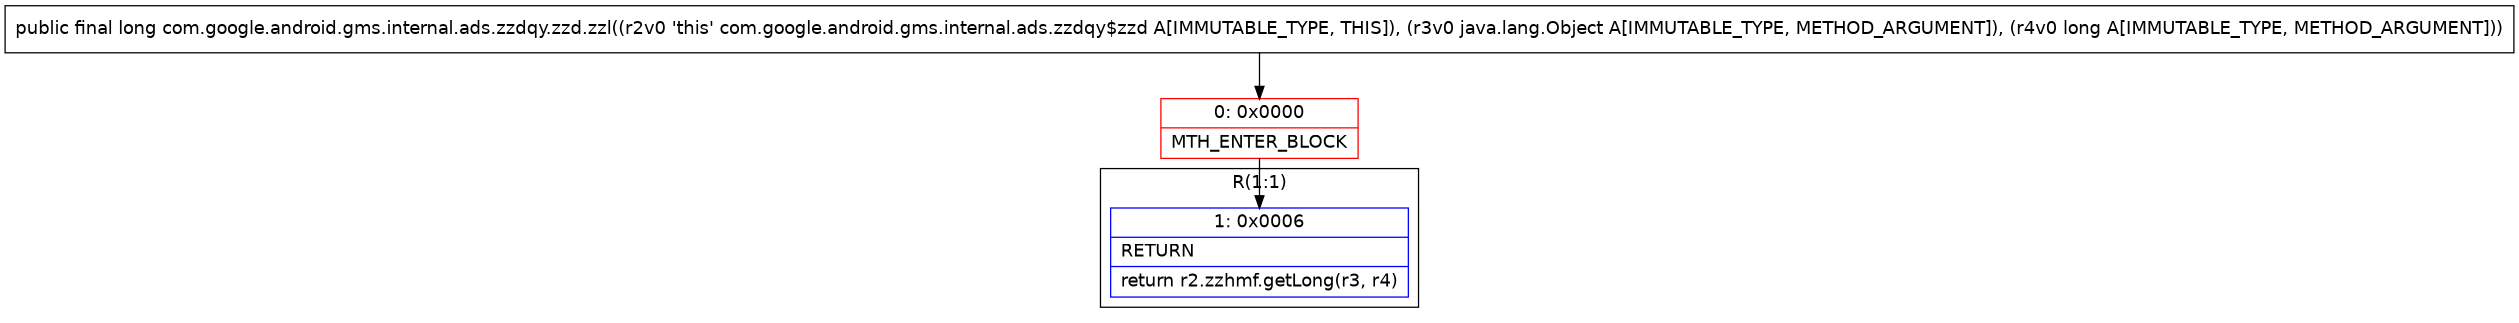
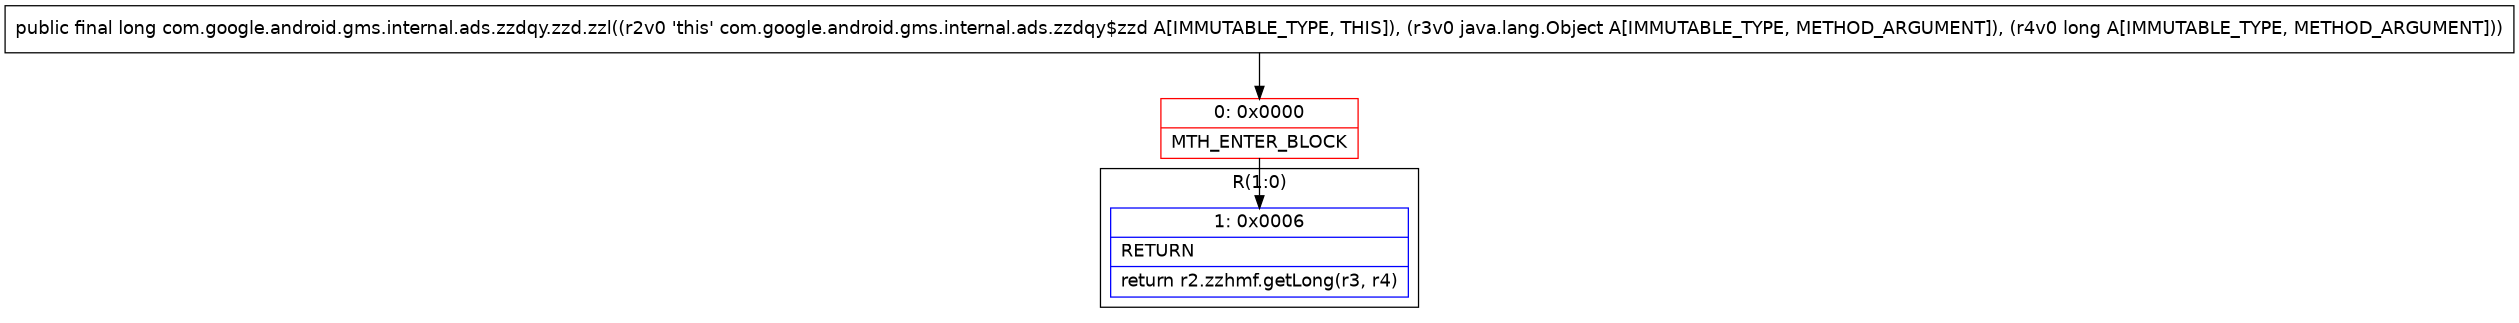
cluster "R(1:1)": label "R(1:1)" -> "R(1:0)"
